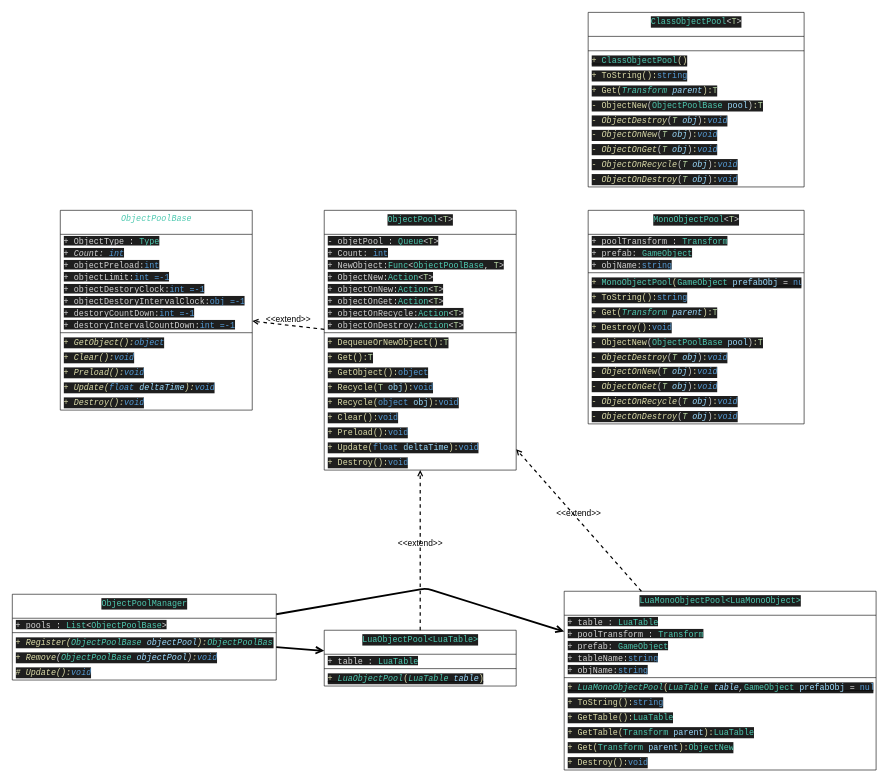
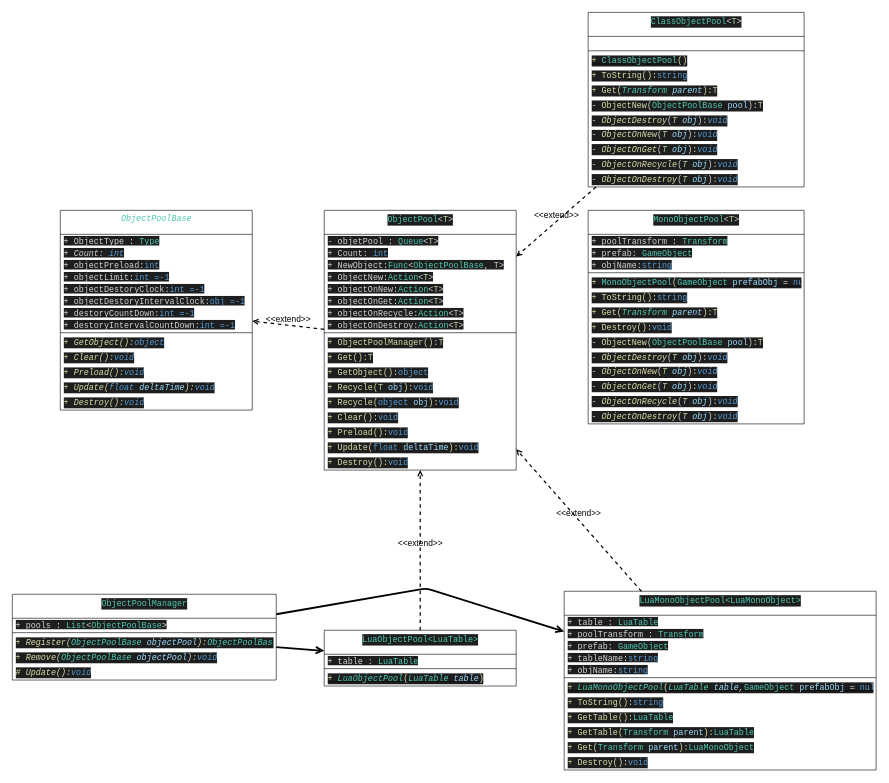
edge "ClassObjectPool<T>" -> "ObjectPool<T>": added, label "<<extend>>"
node "+ DequeueOrNewObject():T": label "+ DequeueOrNewObject():T" -> "+ ObjectPoolManager():T"
node "+ Get(Transform parent):ObjectNew": label "+ Get(Transform parent):ObjectNew" -> "+ Get(Transform parent):LuaMonoObject"
